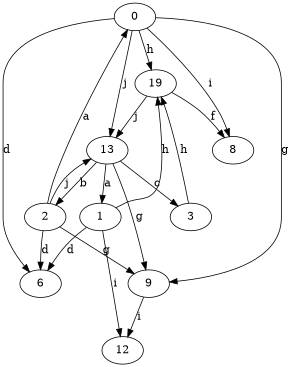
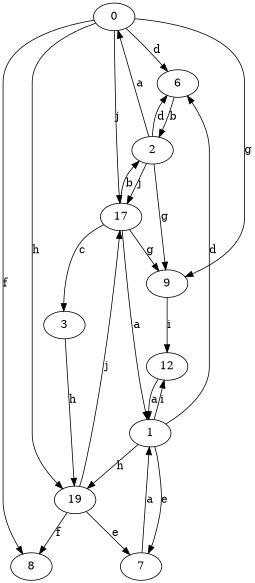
edge "0" -> "8": label "i" -> "f"
edge "6" -> "2": added, label "b"
node "13": label "13" -> "17"
edge "12" -> "1": added, label "a"
node "7": added
